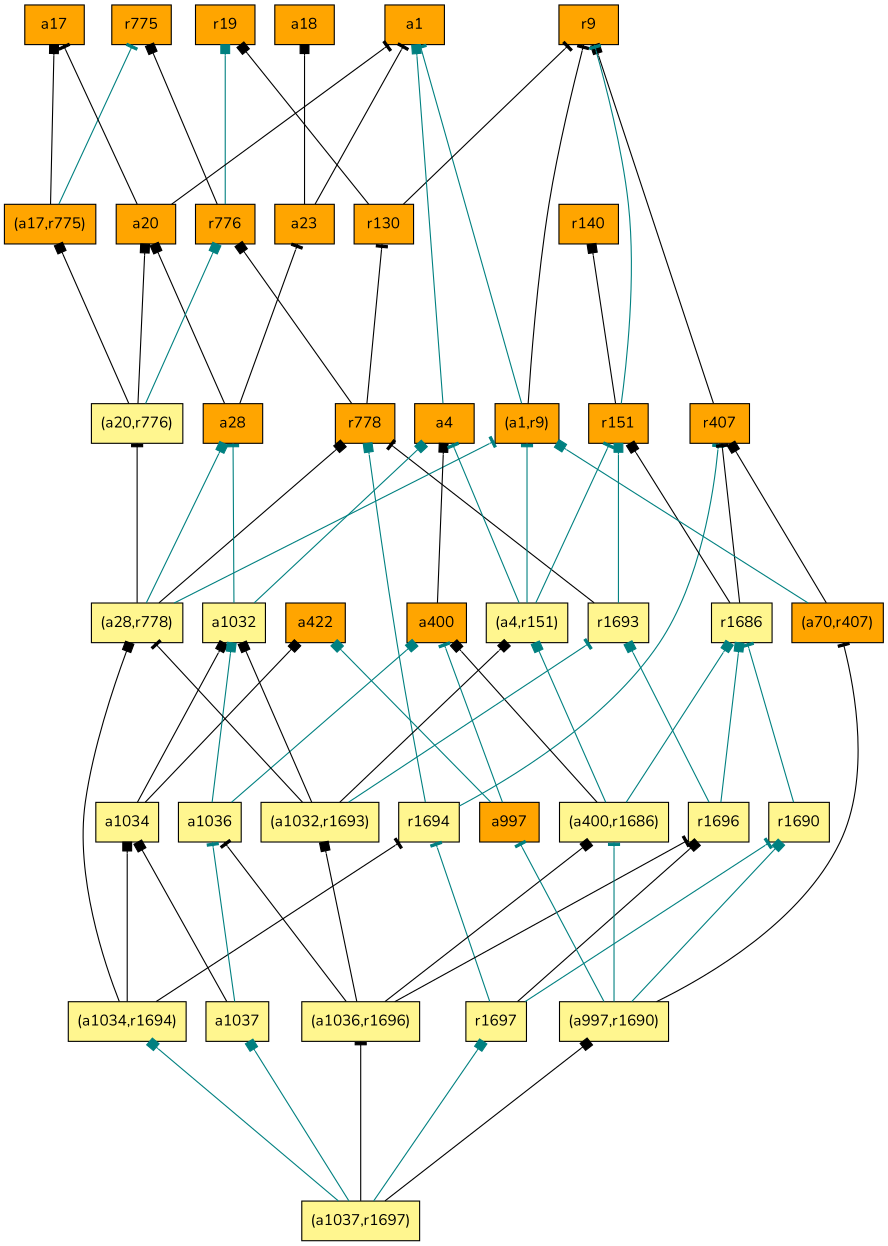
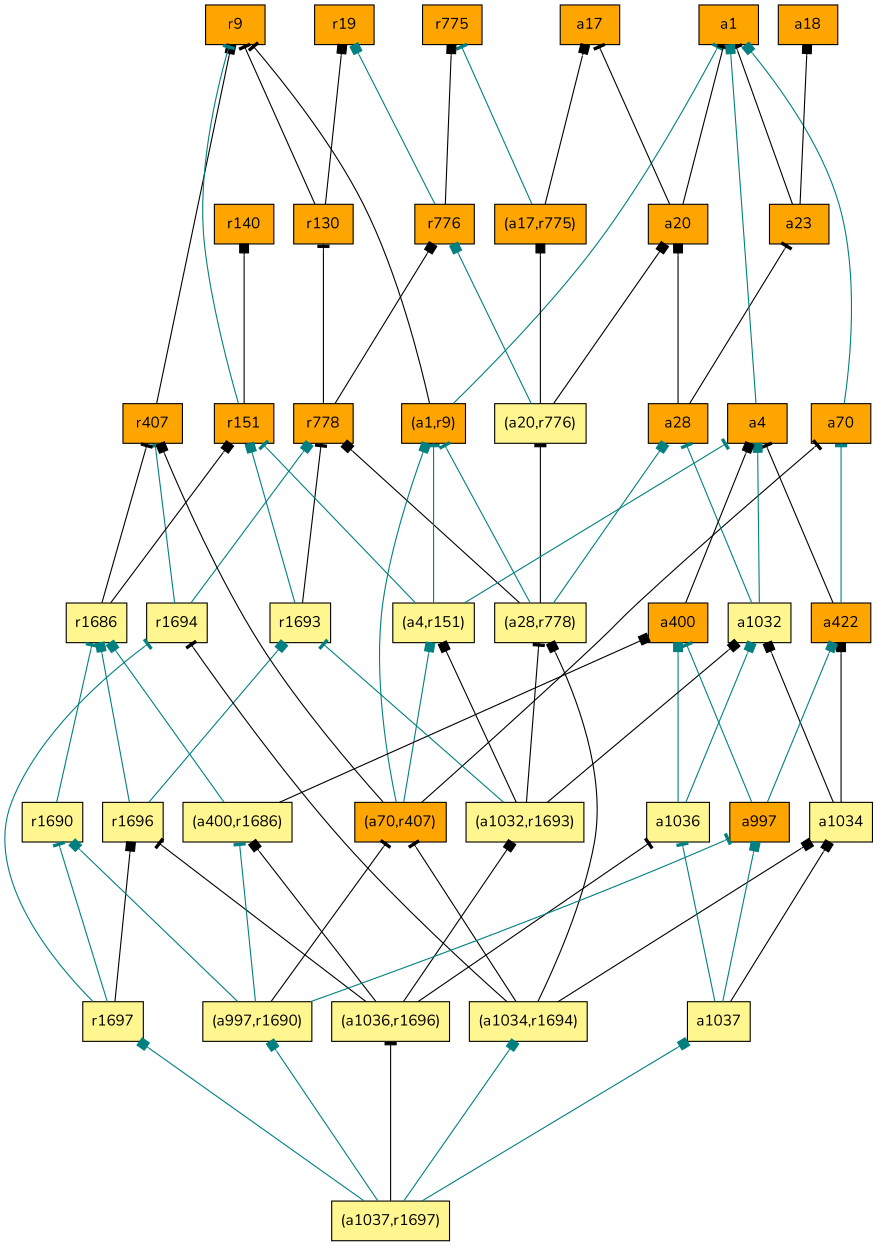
node "a70": added
edge "a422" -> "a4": added
edge "(a400,r1686)" -> "(a4,r151)": now "(a70,r407)" -> "(a4,r151)"
edge "(a1034,r1694)" -> "(a70,r407)": added
edge "a1037" -> "a997": added
edge "(a1037,r1697)" -> "(a997,r1690)": color black -> teal
